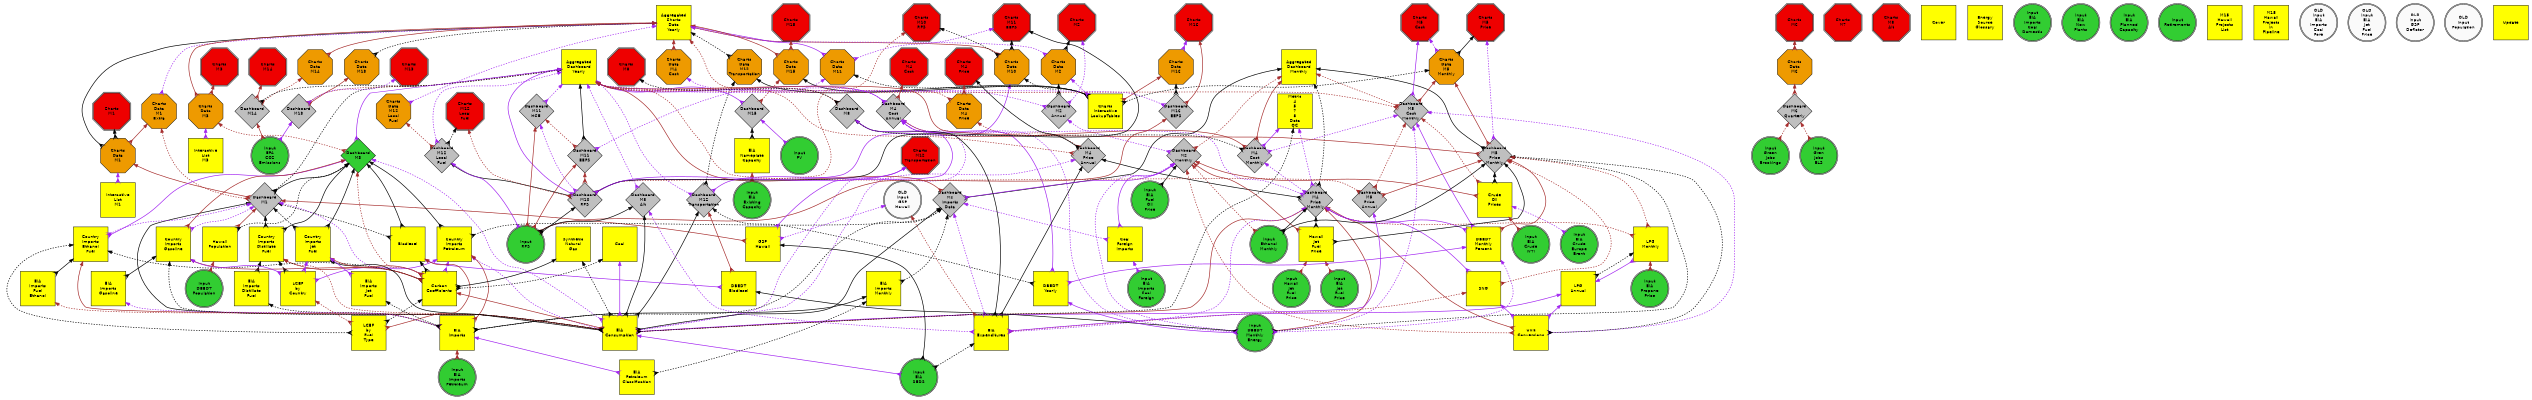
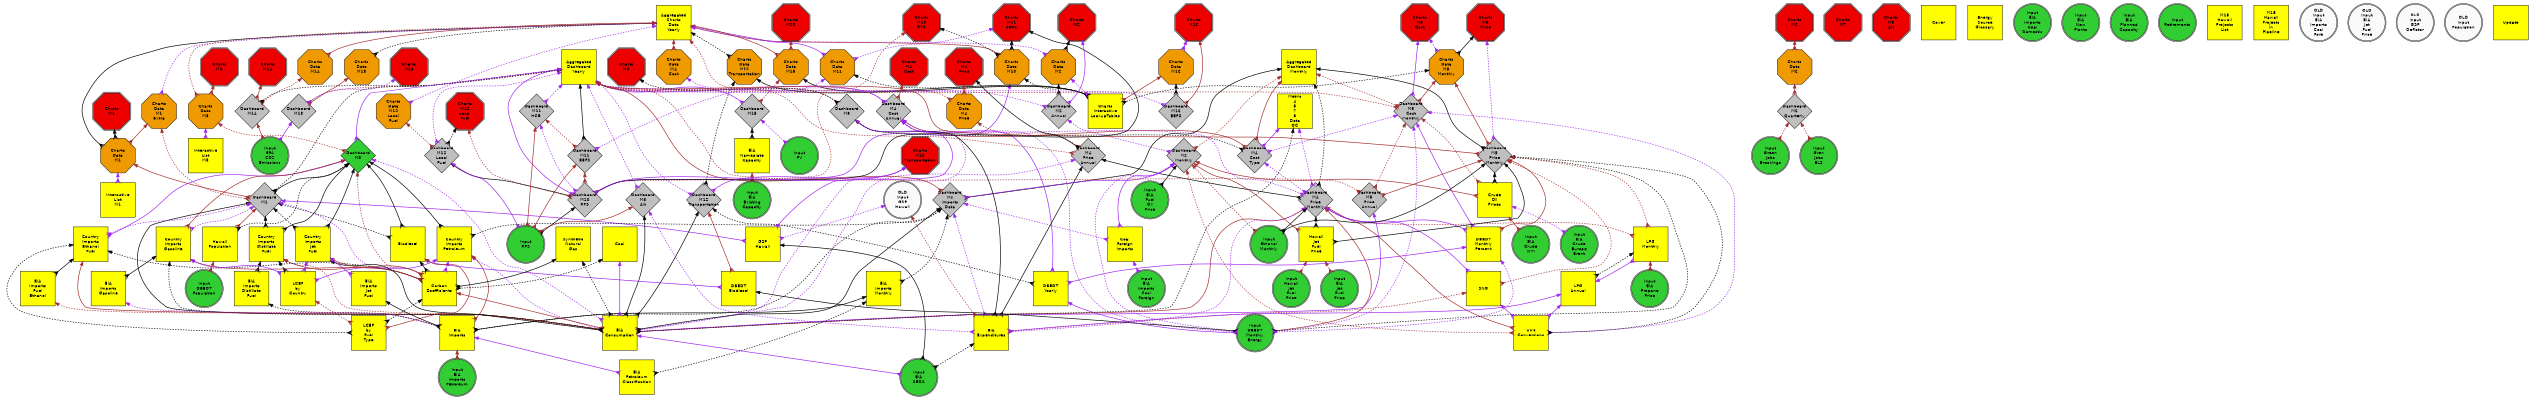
edge "Aggregated Charts Data Yearly" -- "Charts Data M3": style bold -> dashed
edge "Charts M2" -- "Dashboard M2 Annual": style dashed -> bold
edge "Dashboard M15" -- "Input PV": style bold -> dashed
node "Dashboard M4 Cost Monthly": label "Dashboard M4 Cost Monthly" -> "Dashboard M4 Cost Type"
edge "Dashboard M16 EEPS" -- "Input RPS": removed
edge "Dashboard M1" -- "GSP Hawaii": color brown -> purple
edge "Dashboard M8 Alt" -- "Input RPS": color black -> brown
edge "EIA Imports Jet Fuel" -- "EIA Imports": style dashed -> bold
